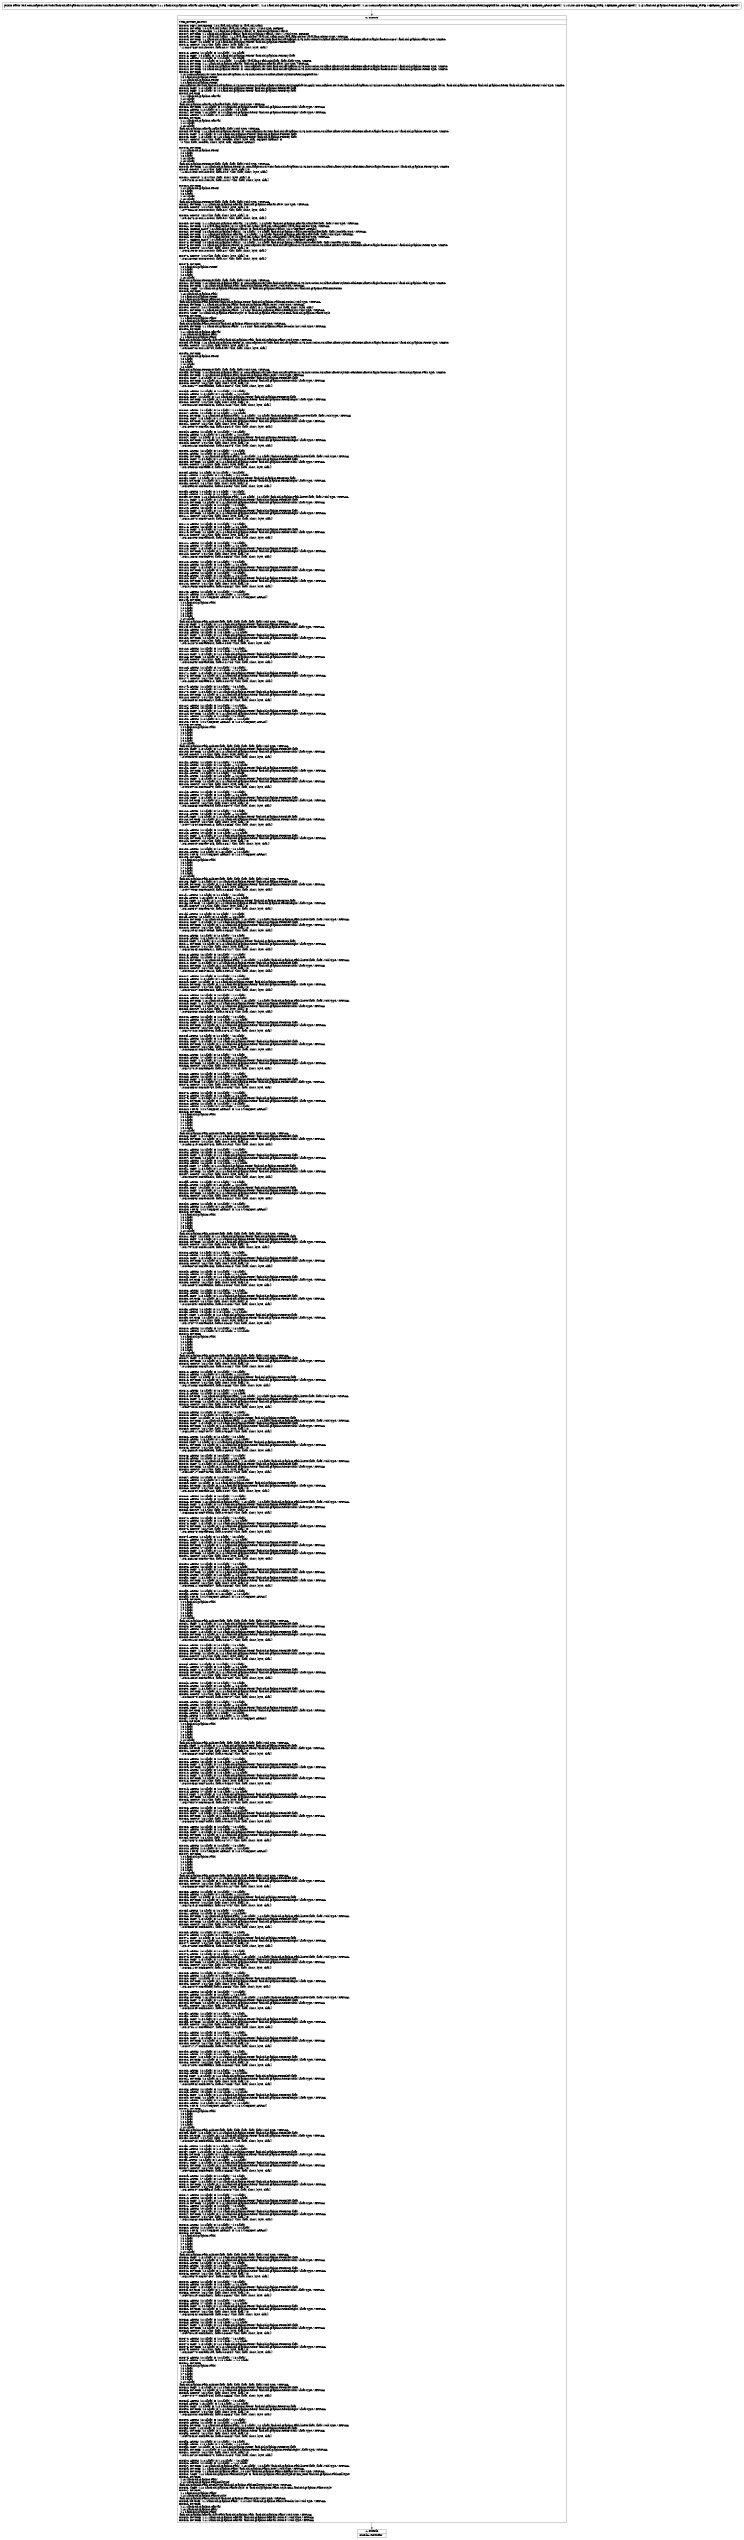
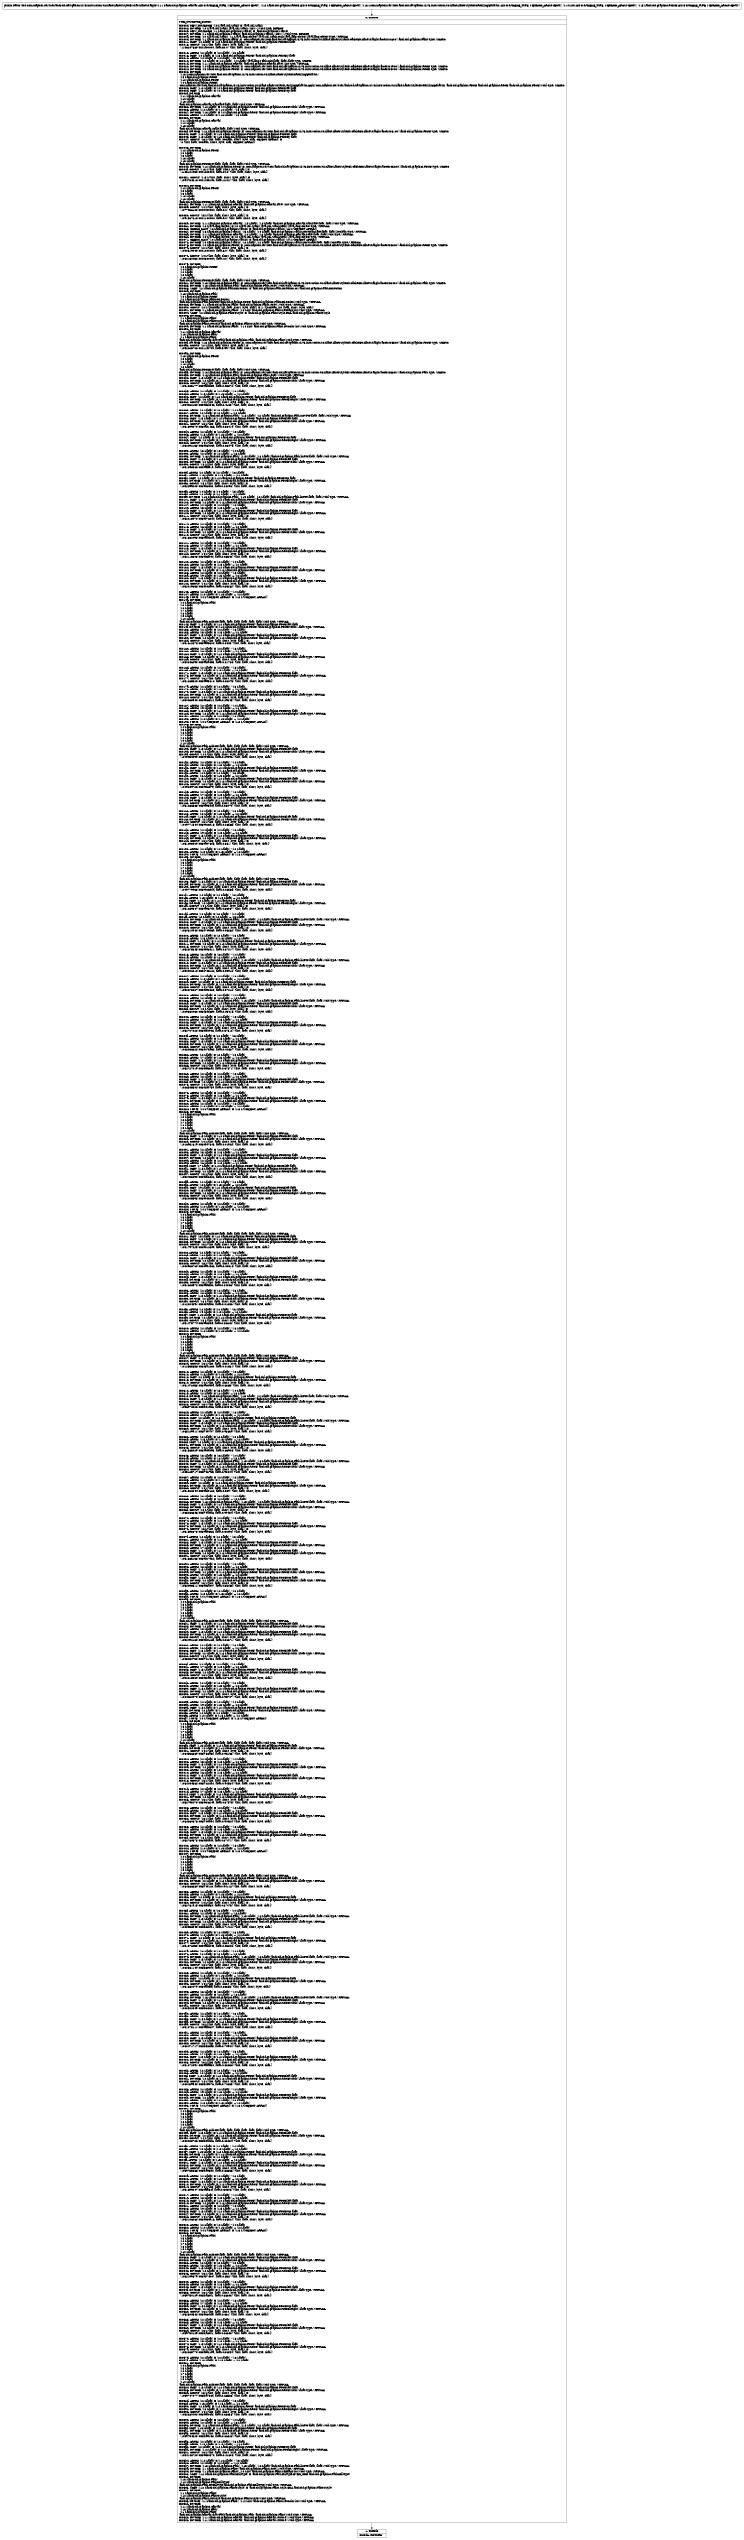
node "0: 0x0000": text "MTH_ENTER_BLOCK" -> "MTH_INSTANCE_BLOCK"
